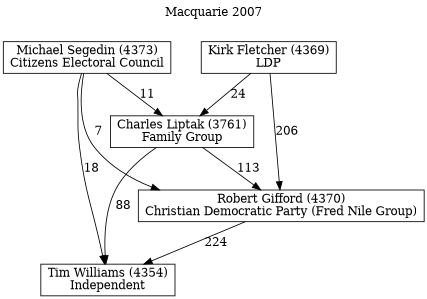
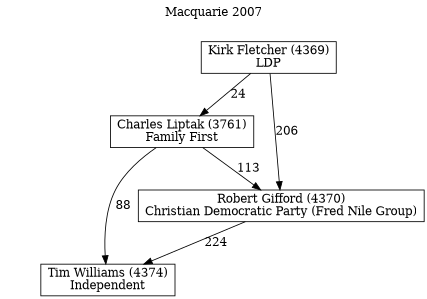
node "Michael Segedin (4373) Citizens Electoral Council": removed
node "Charles Liptak (3761) Family Group": label "Charles Liptak (3761) Family Group" -> "Charles Liptak (3761) Family First"
node "Tim Williams (4354) Independent": label "Tim Williams (4354) Independent" -> "Tim Williams (4374) Independent"
